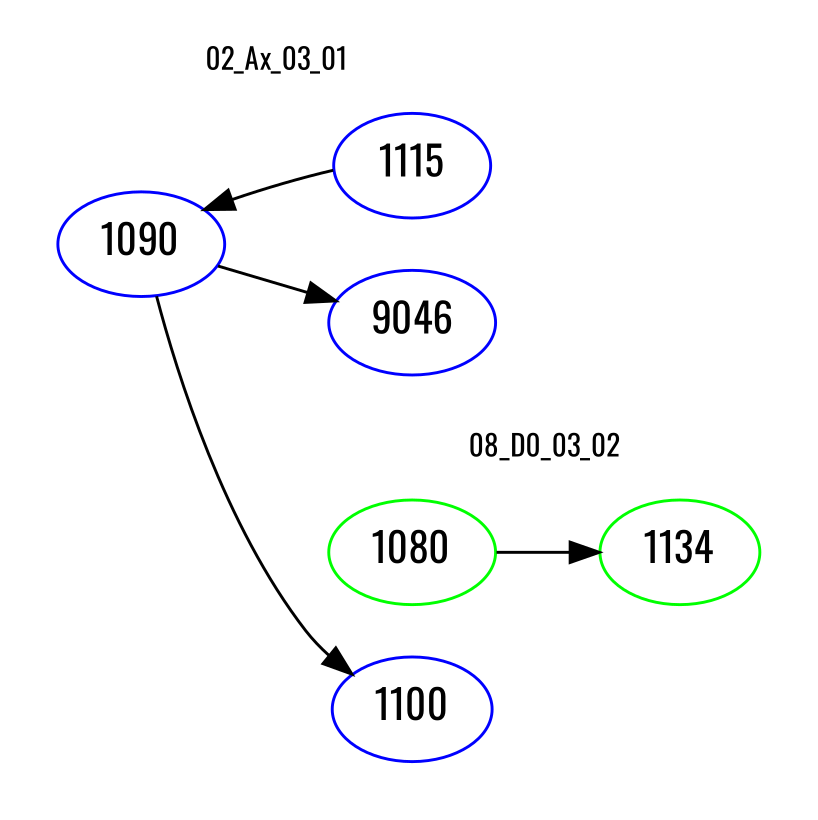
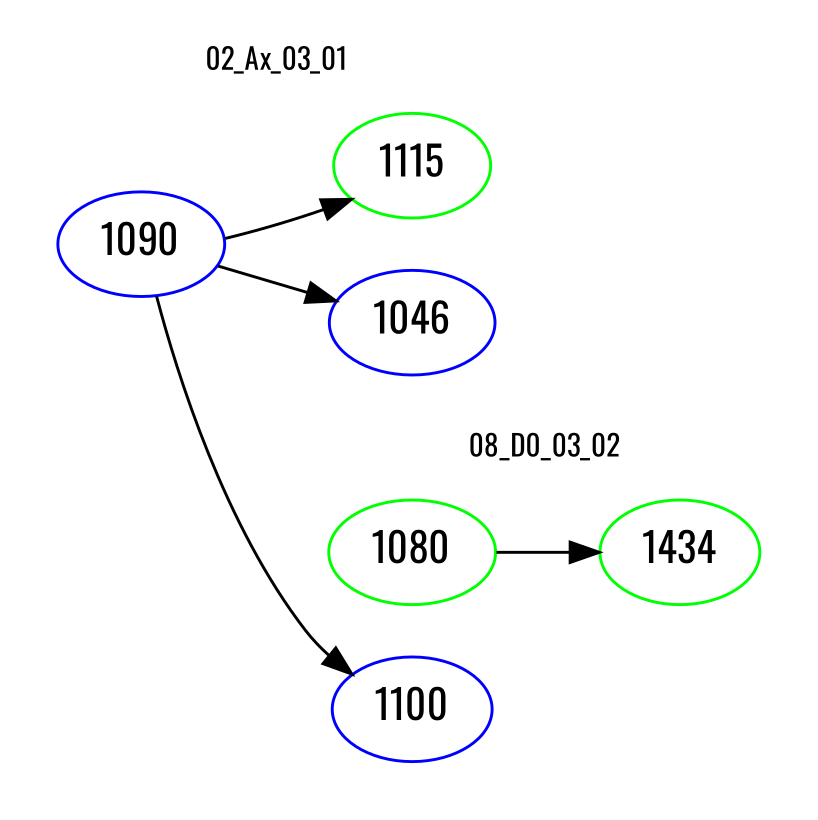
node "1115": color blue -> green
edge "1115" -> "1090": reversed
node "9046": label "9046" -> "1046"
node "1134": label "1134" -> "1434"
